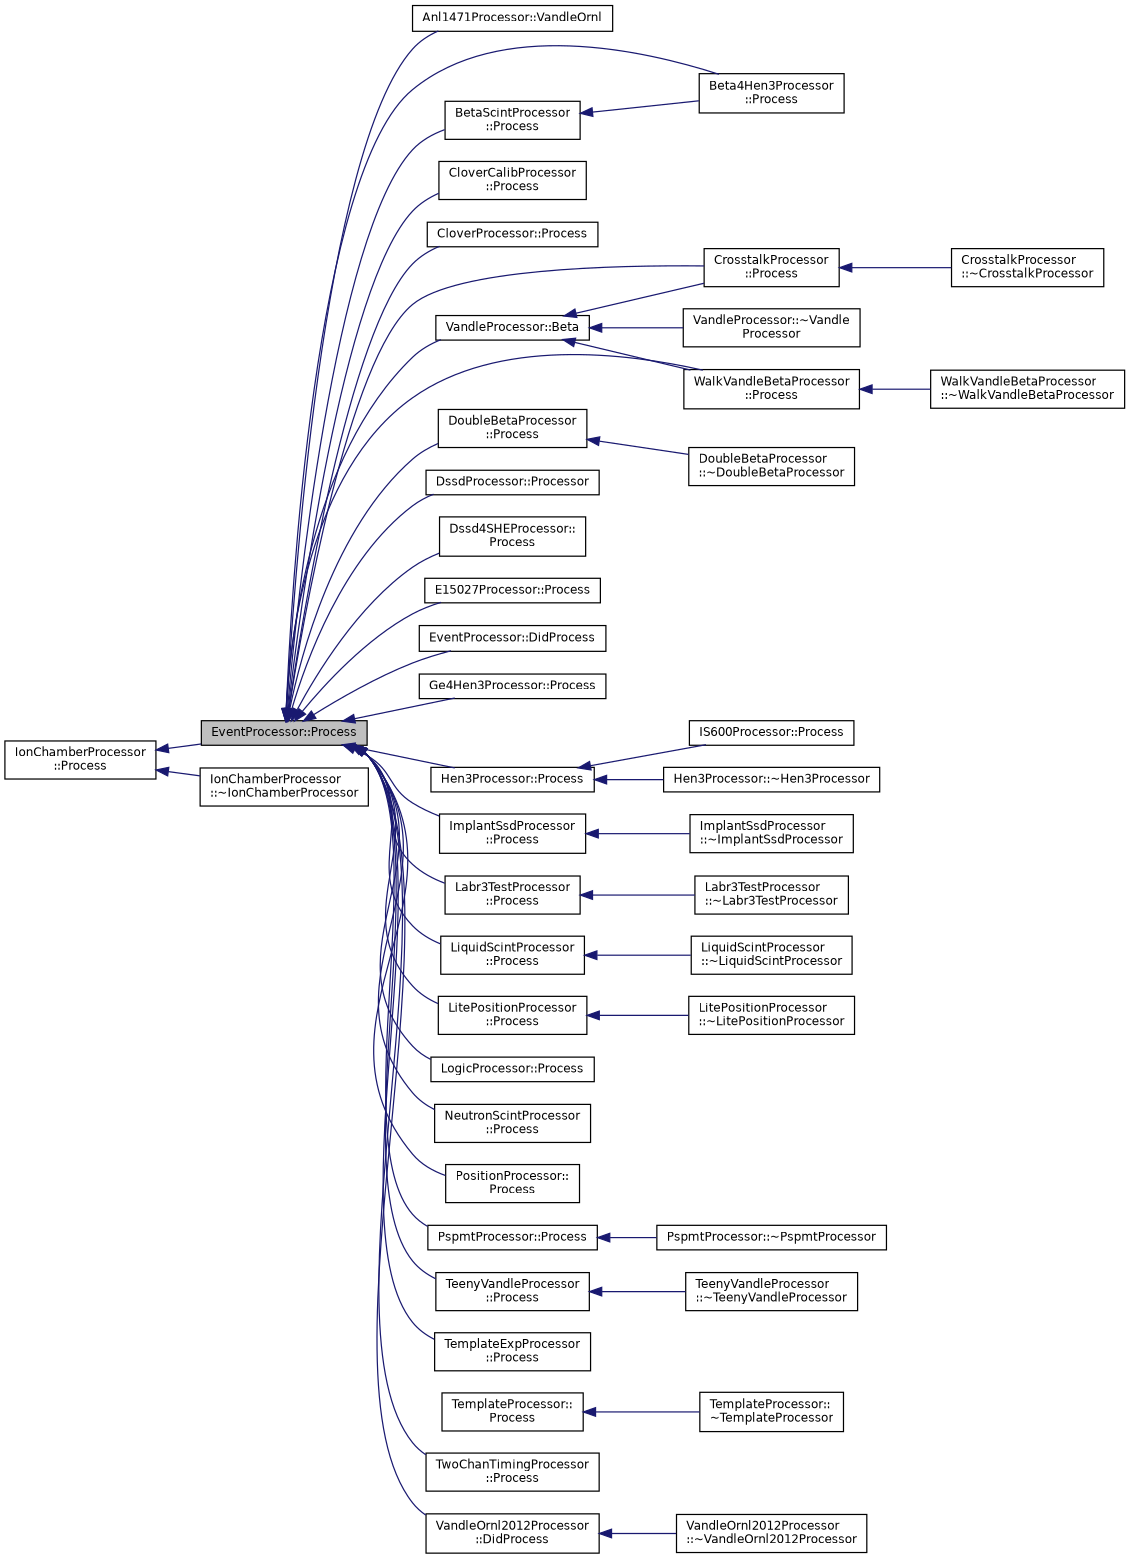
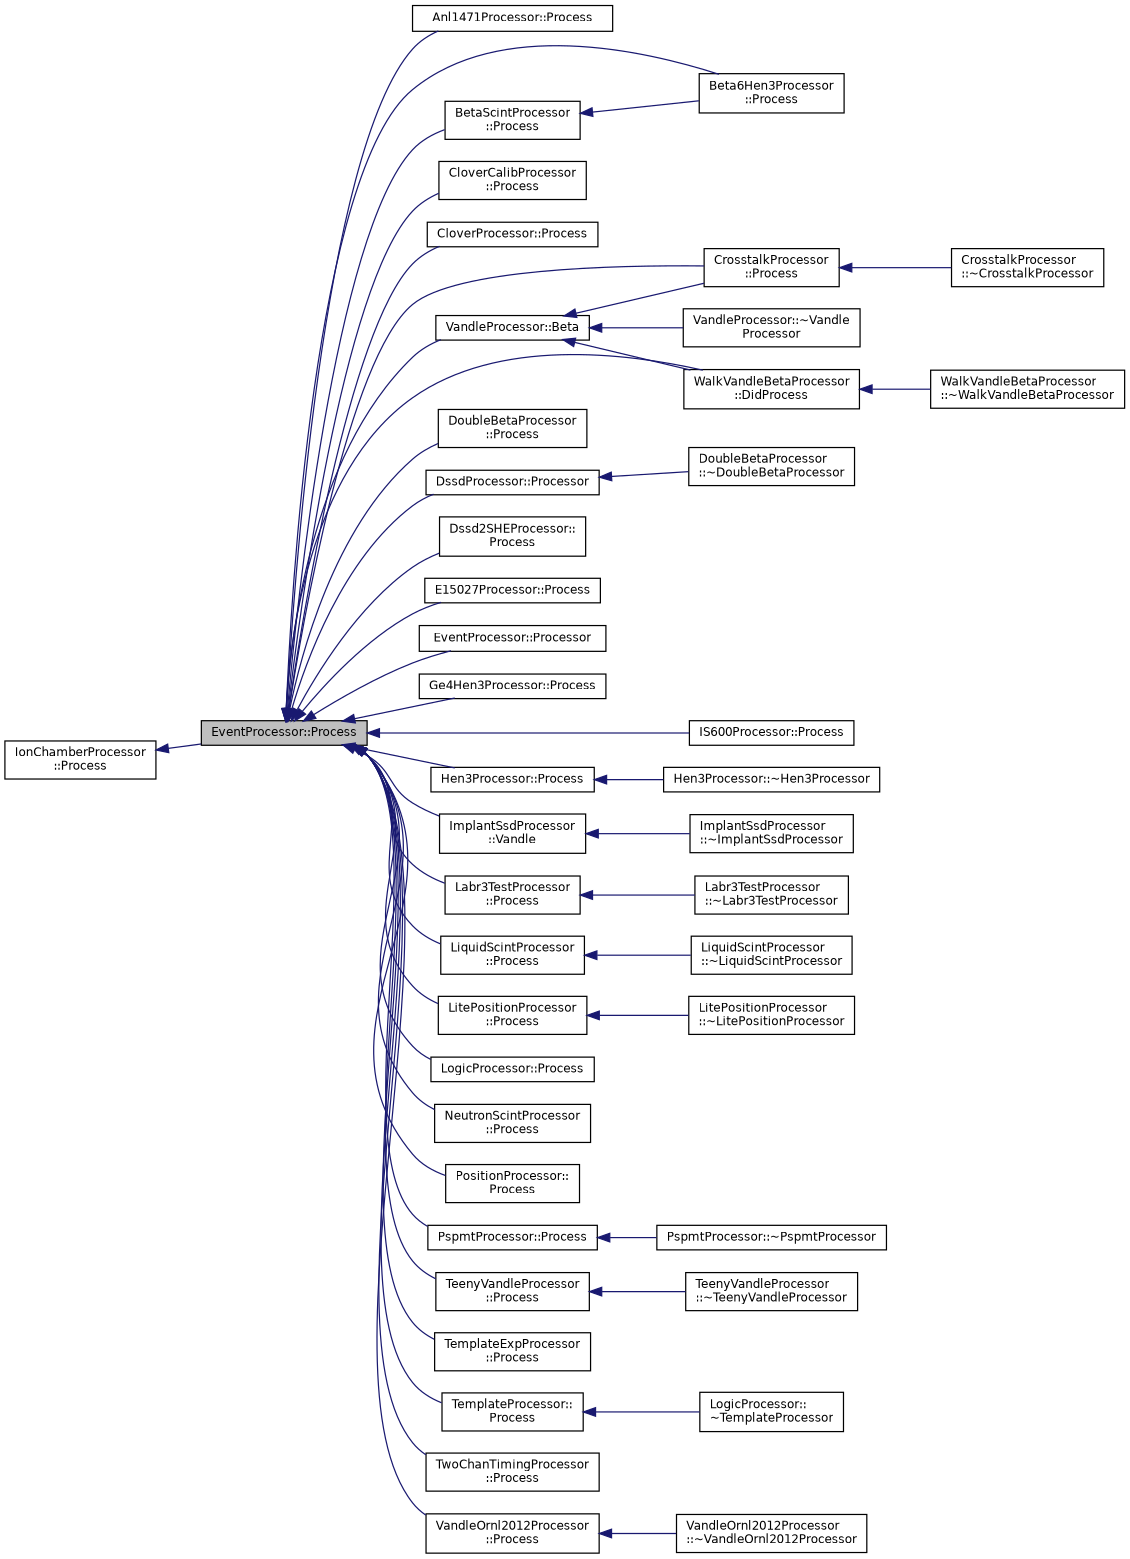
node "Anl1471Processor::VandleOrnl": label "Anl1471Processor::VandleOrnl" -> "Anl1471Processor::Process"
node "Beta4Hen3Processor ::Process": label "Beta4Hen3Processor ::Process" -> "Beta6Hen3Processor ::Process"
node "WalkVandleBetaProcessor ::Process": label "WalkVandleBetaProcessor ::Process" -> "WalkVandleBetaProcessor ::DidProcess"
edge "DoubleBetaProcessor ::~DoubleBetaProcessor" -> "DoubleBetaProcessor ::Process": now "DoubleBetaProcessor ::~DoubleBetaProcessor" -> "DssdProcessor::Processor"
node "Dssd4SHEProcessor:: Process": label "Dssd4SHEProcessor:: Process" -> "Dssd2SHEProcessor:: Process"
node "EventProcessor::DidProcess": label "EventProcessor::DidProcess" -> "EventProcessor::Processor"
edge "IS600Processor::Process" -> "Hen3Processor::Process": now "IS600Processor::Process" -> "EventProcessor::Process"
node "IonChamberProcessor ::~IonChamberProcessor": removed
node "ImplantSsdProcessor ::Process": label "ImplantSsdProcessor ::Process" -> "ImplantSsdProcessor ::Vandle"
edge "TemplateProcessor:: Process" -> "EventProcessor::Process": added
node "TemplateProcessor:: ~TemplateProcessor": label "TemplateProcessor:: ~TemplateProcessor" -> "LogicProcessor:: ~TemplateProcessor"
node "VandleOrnl2012Processor ::DidProcess": label "VandleOrnl2012Processor ::DidProcess" -> "VandleOrnl2012Processor ::Process"
